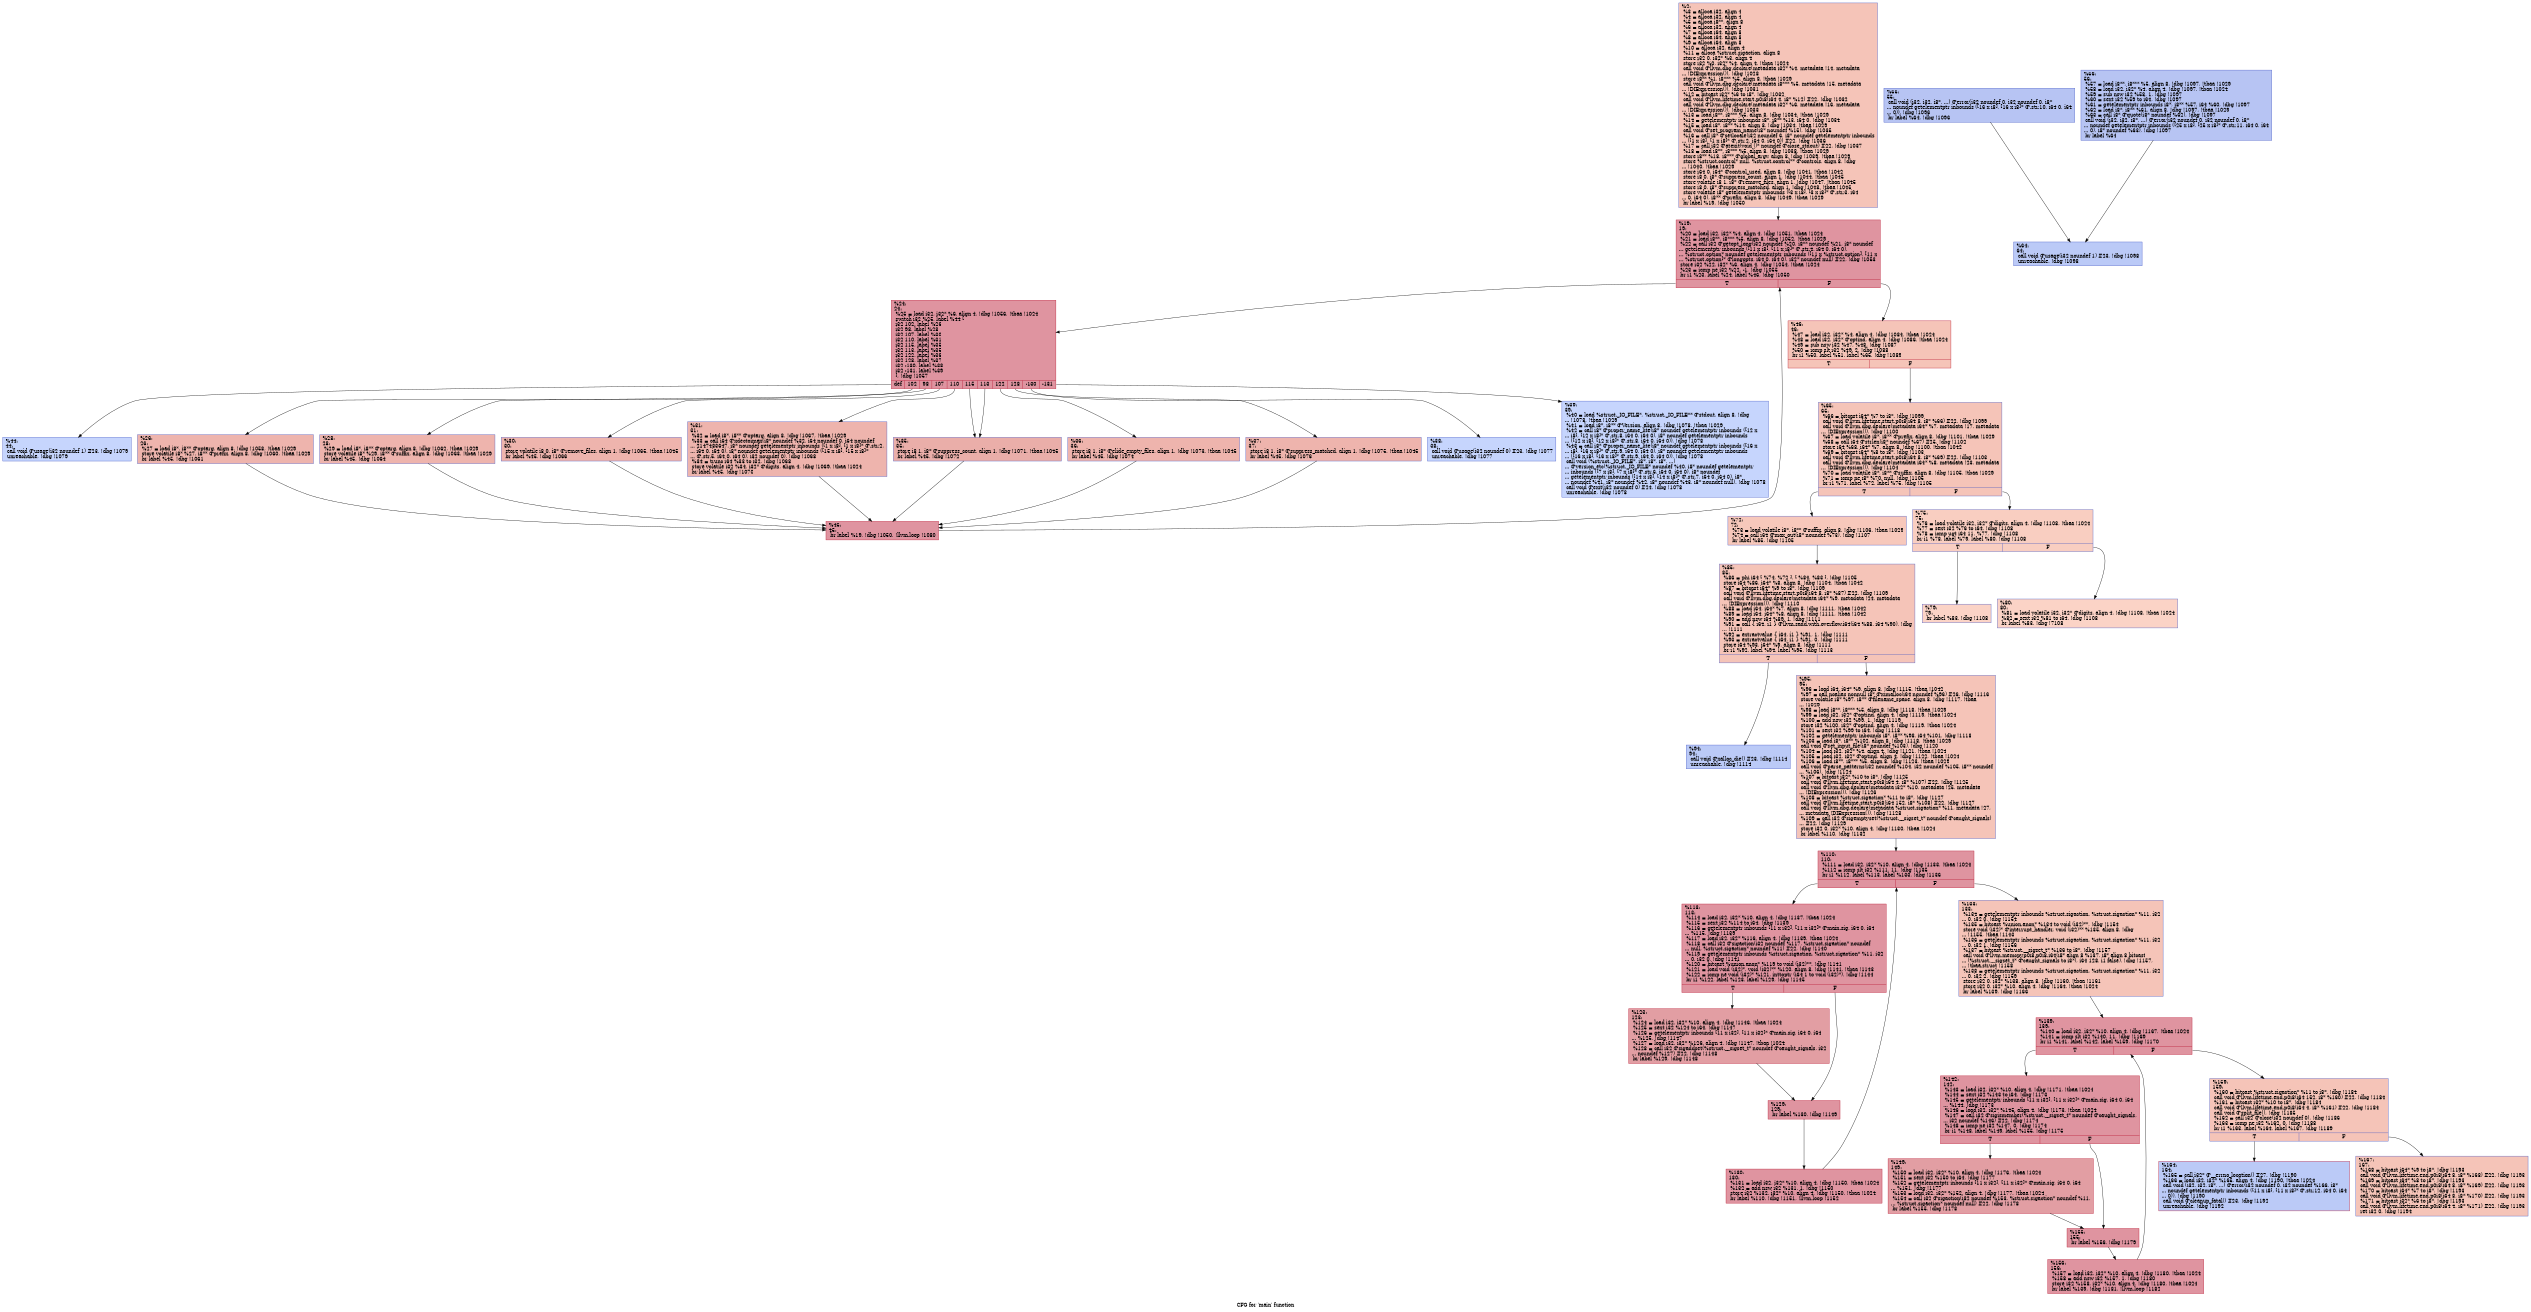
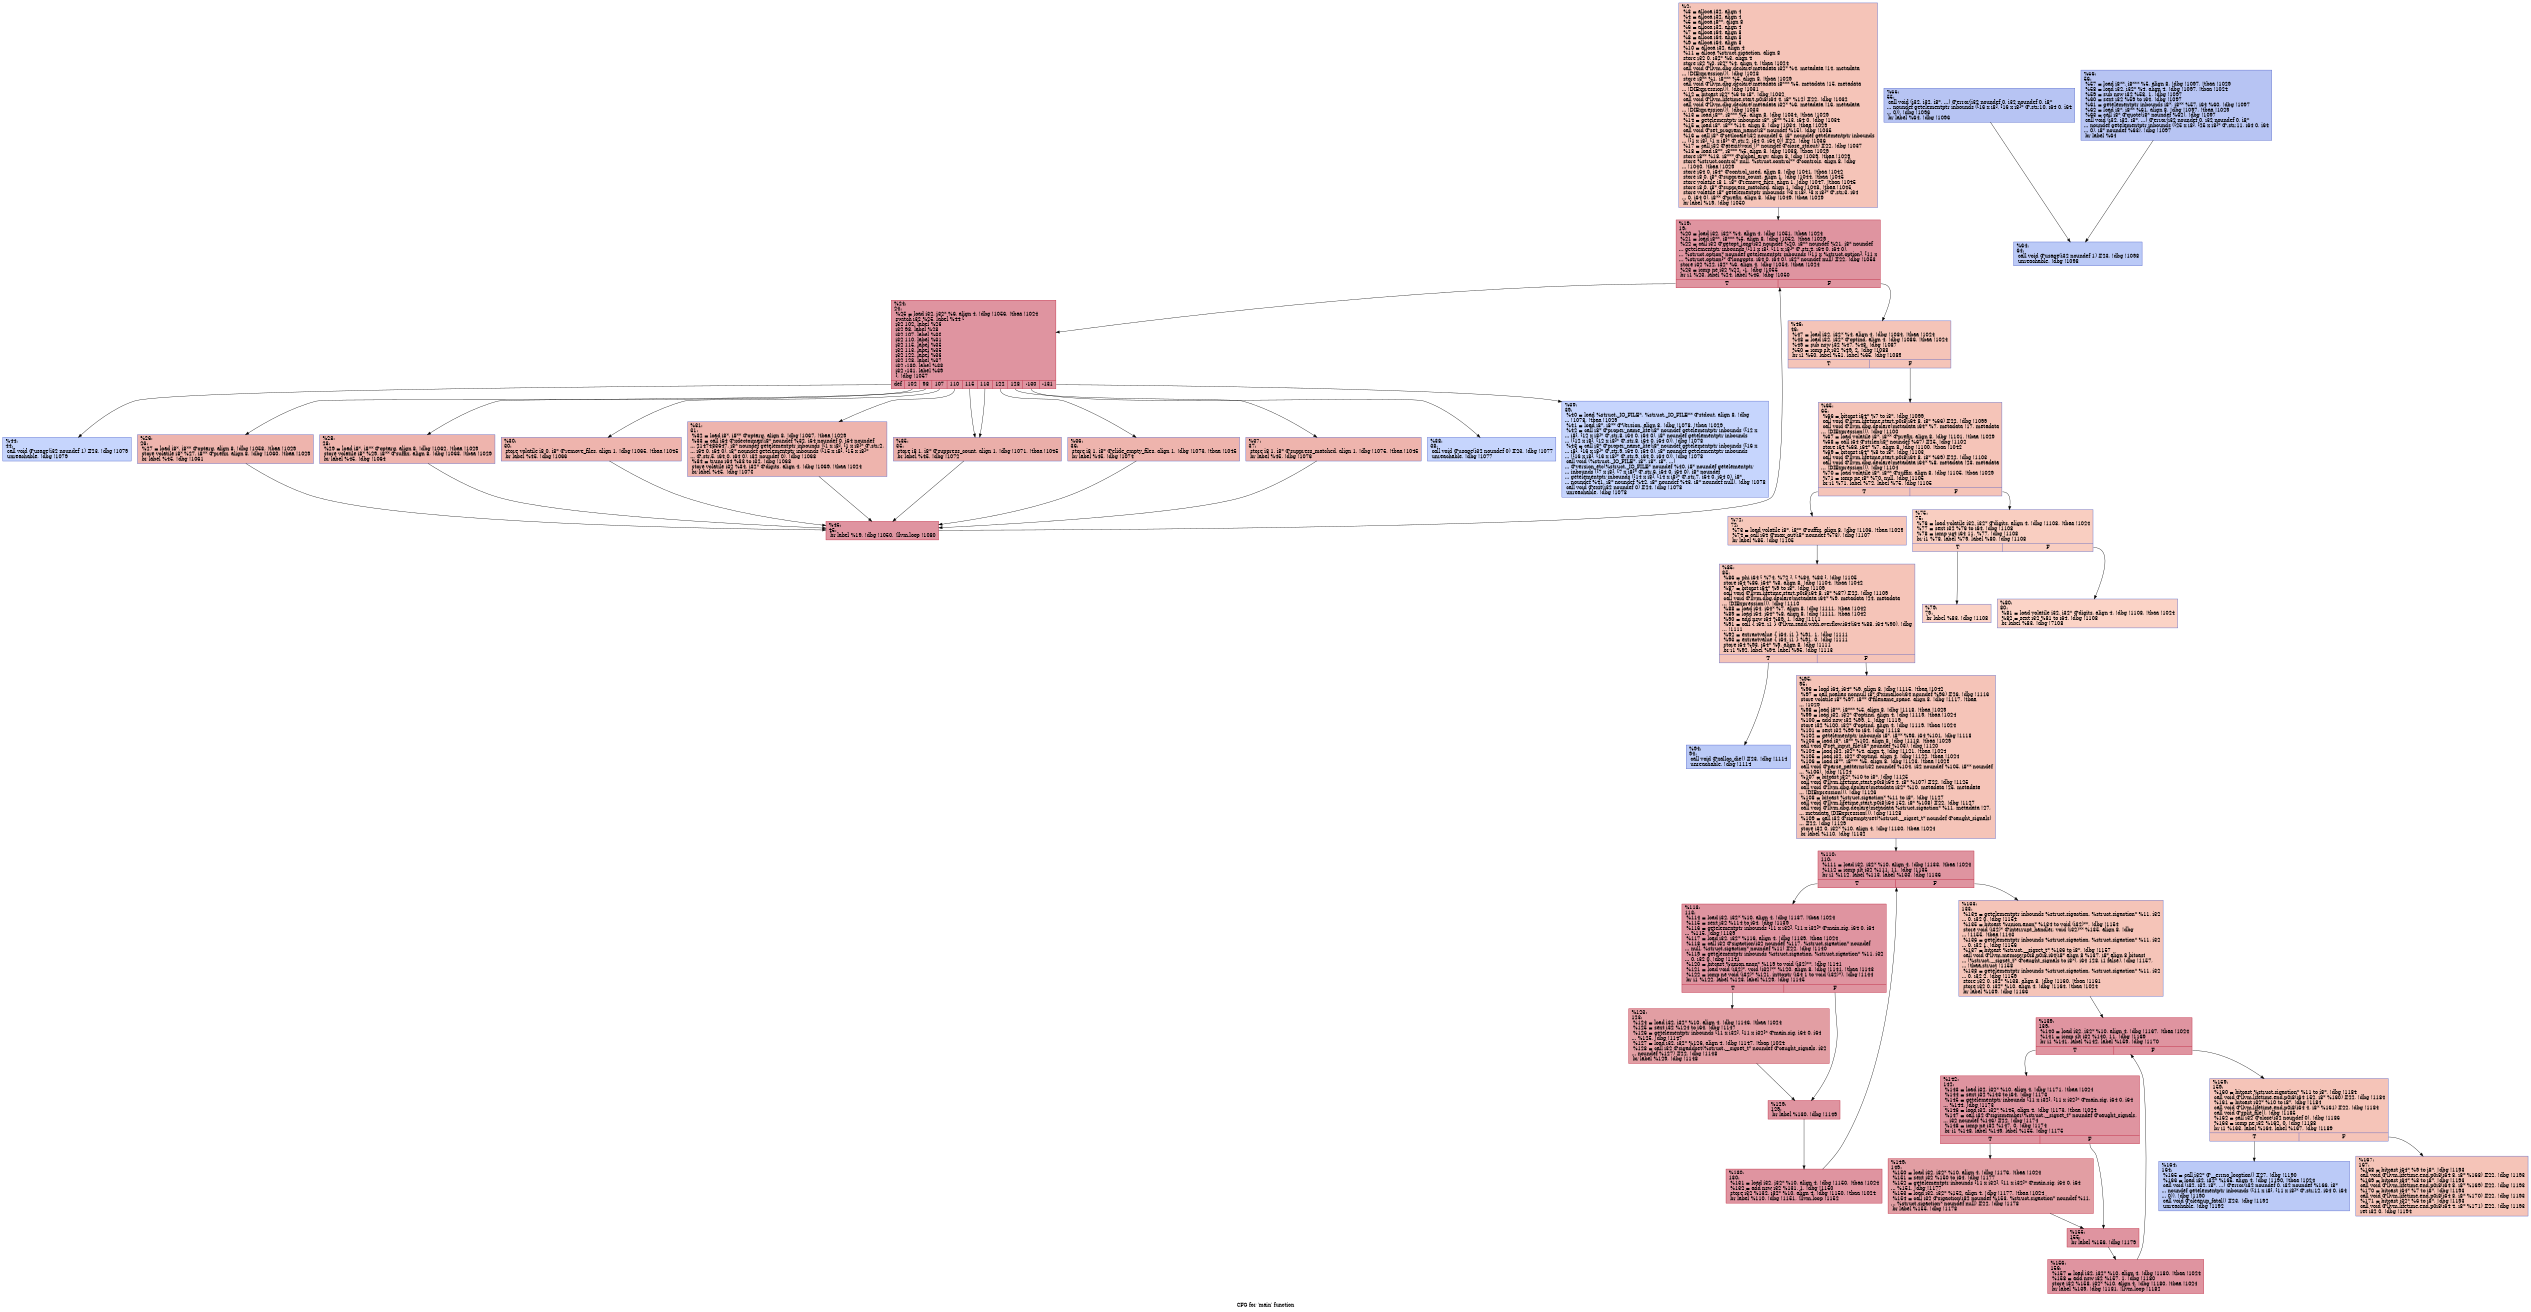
node "%46:": color #b70d28ff -> #3d50c3ff
node "%164:": color #b70d28ff -> #3d50c3ff
